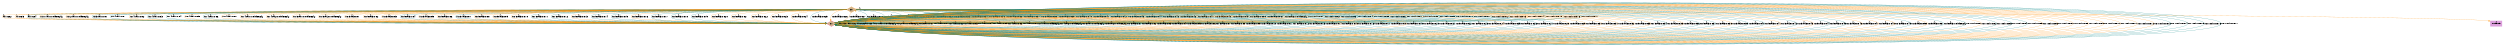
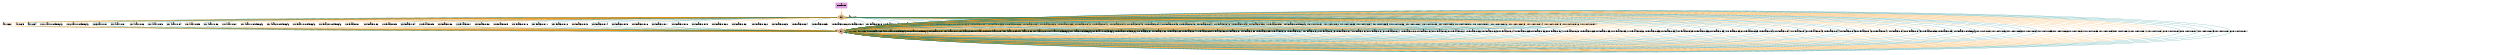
edge "s0" -> "__start9": reversed
